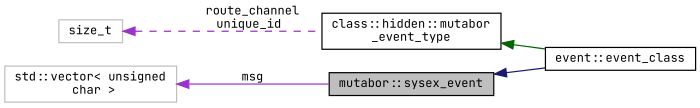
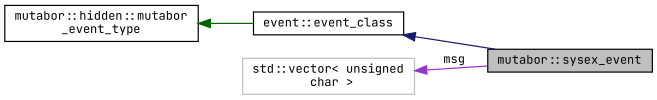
node "size_t": removed
node "class::hidden::mutabor _event_type": label "class::hidden::mutabor _event_type" -> "mutabor::hidden::mutabor _event_type"
edge "event::event_class" -> "mutabor::sysex_event": reversed
